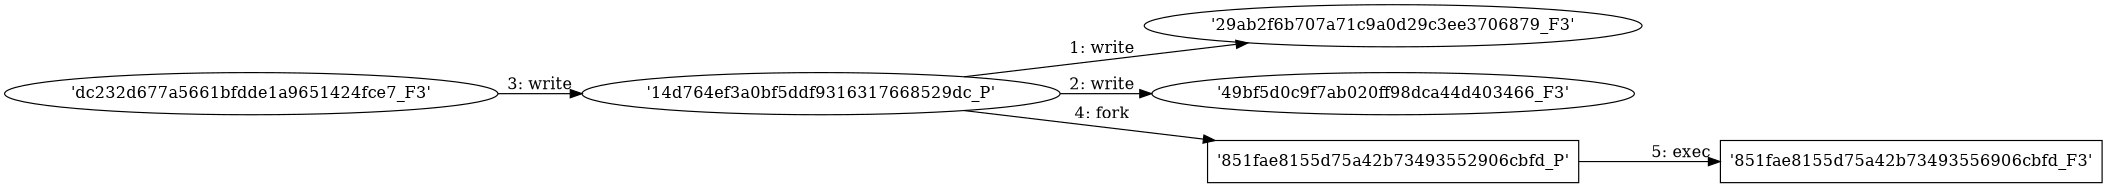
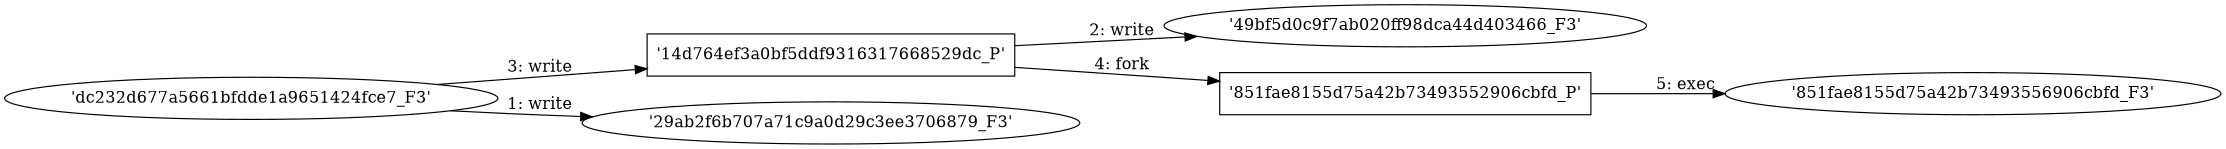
edge "'14d764ef3a0bf5ddf9316317668529dc_P'" -> "'29ab2f6b707a71c9a0d29c3ee3706879_F3'": now "'dc232d677a5661bfdde1a9651424fce7_F3'" -> "'29ab2f6b707a71c9a0d29c3ee3706879_F3'"
node "'14d764ef3a0bf5ddf9316317668529dc_P'": shape ellipse -> box
node "'851fae8155d75a42b73493556906cbfd_F3'": shape box -> ellipse
